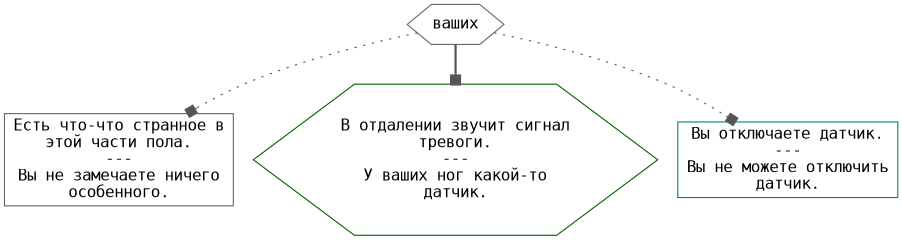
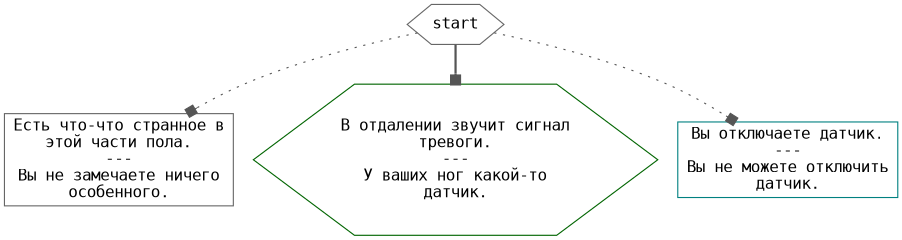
node "ваших": label "ваших" -> "start"
